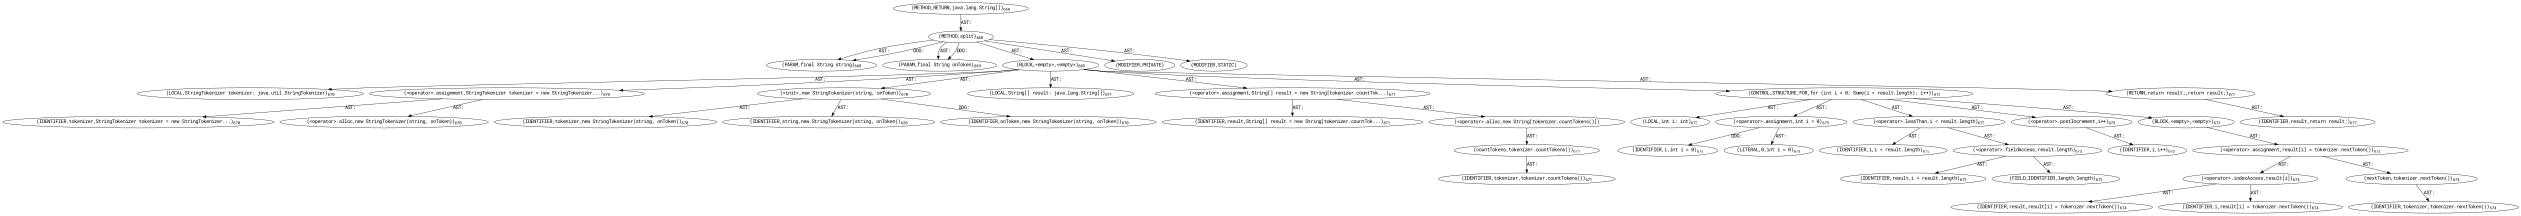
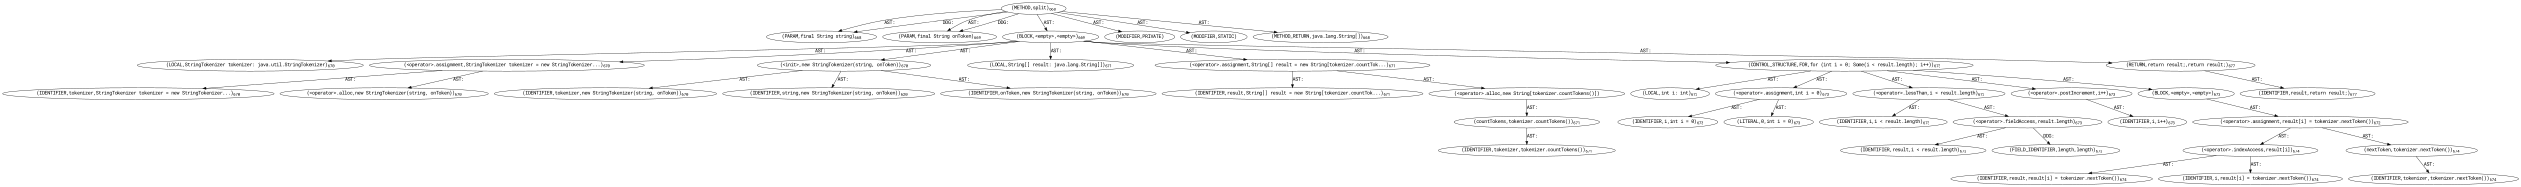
edge "(METHOD_RETURN,java.lang.String[])" -> "(METHOD,split)": reversed
edge "(<init>,new StringTokenizer(string, onToken))" -> "(IDENTIFIER,onToken,new StringTokenizer(string, onToken))": label "DDG: " -> "AST: "
edge "(<operator>.assignment,int i = 0)" -> "(IDENTIFIER,i,int i = 0)": label "DDG: " -> "AST: "
edge "(<operator>.fieldAccess,result.length)" -> "(FIELD_IDENTIFIER,length,length)": label "AST: " -> "DDG: "
